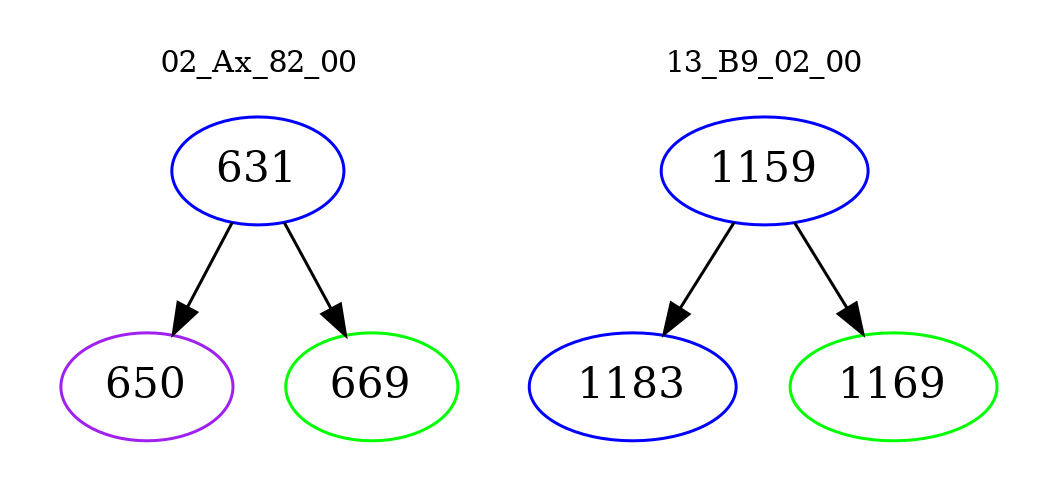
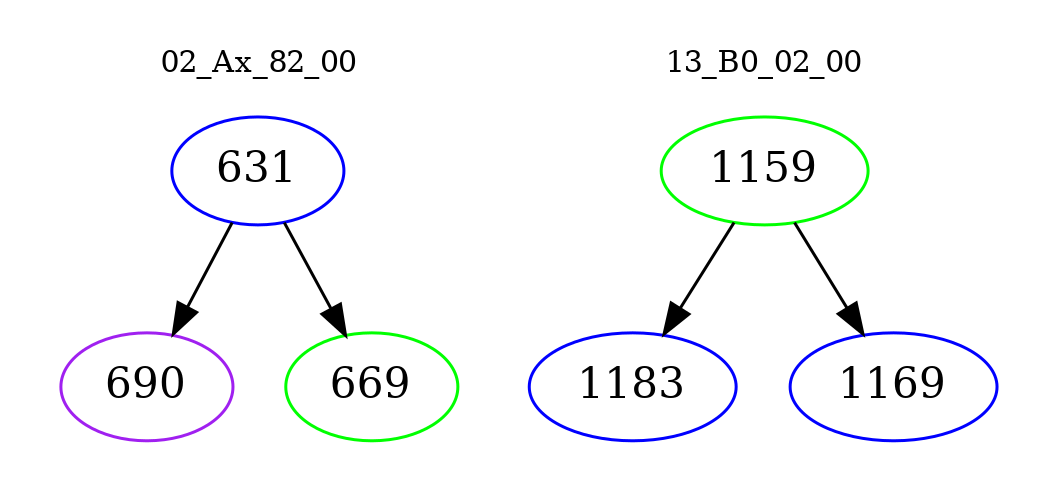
cluster "13_B9_02_00": label "13_B9_02_00" -> "13_B0_02_00"
node "1159": color blue -> green
node "650": label "650" -> "690"
node "1169": color green -> blue
